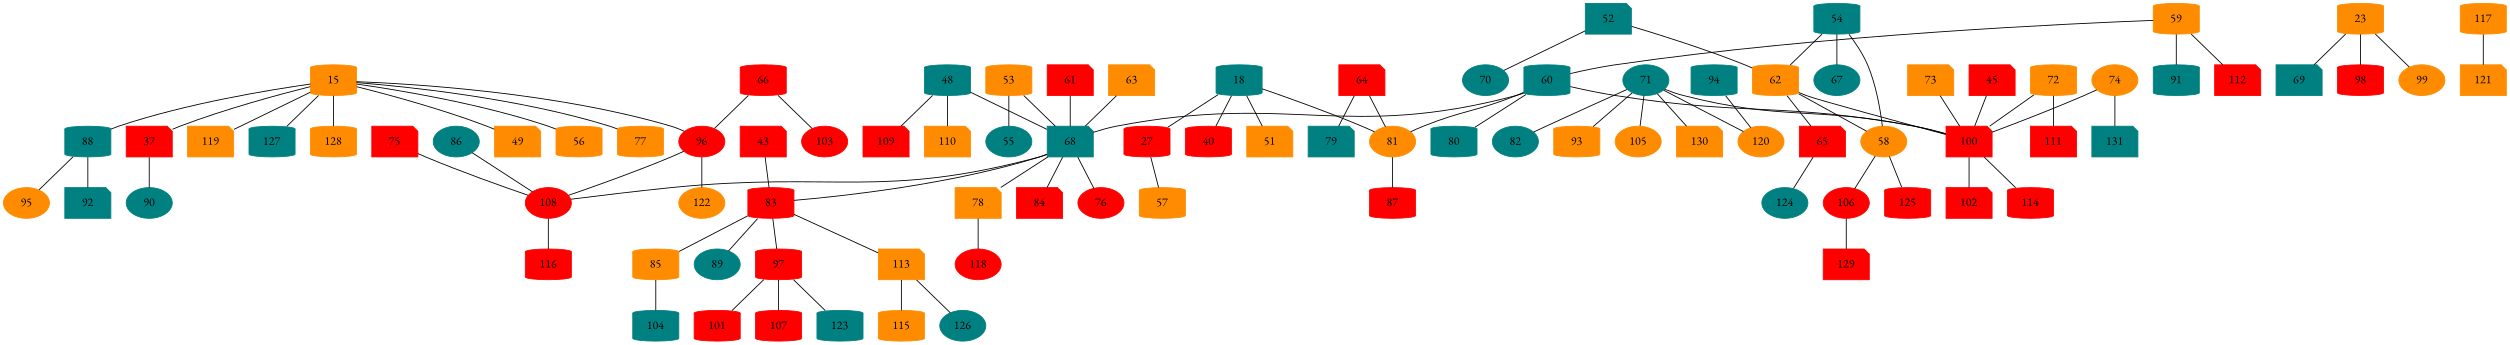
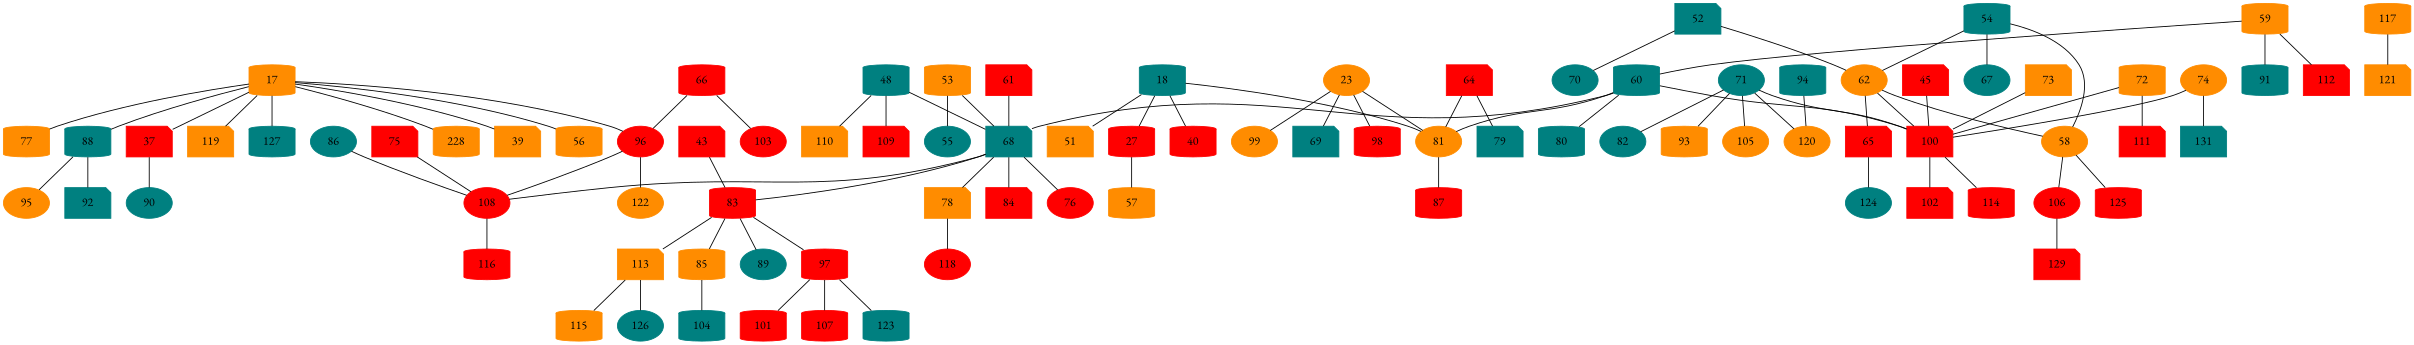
node "23": shape cylinder -> ellipse
node "15": label "15" -> "17"
node "63": removed
node "62": shape cylinder -> ellipse
edge "23" -- "81": added
node "128": label "128" -> "228"
node "49": label "49" -> "39"
node "130": removed
